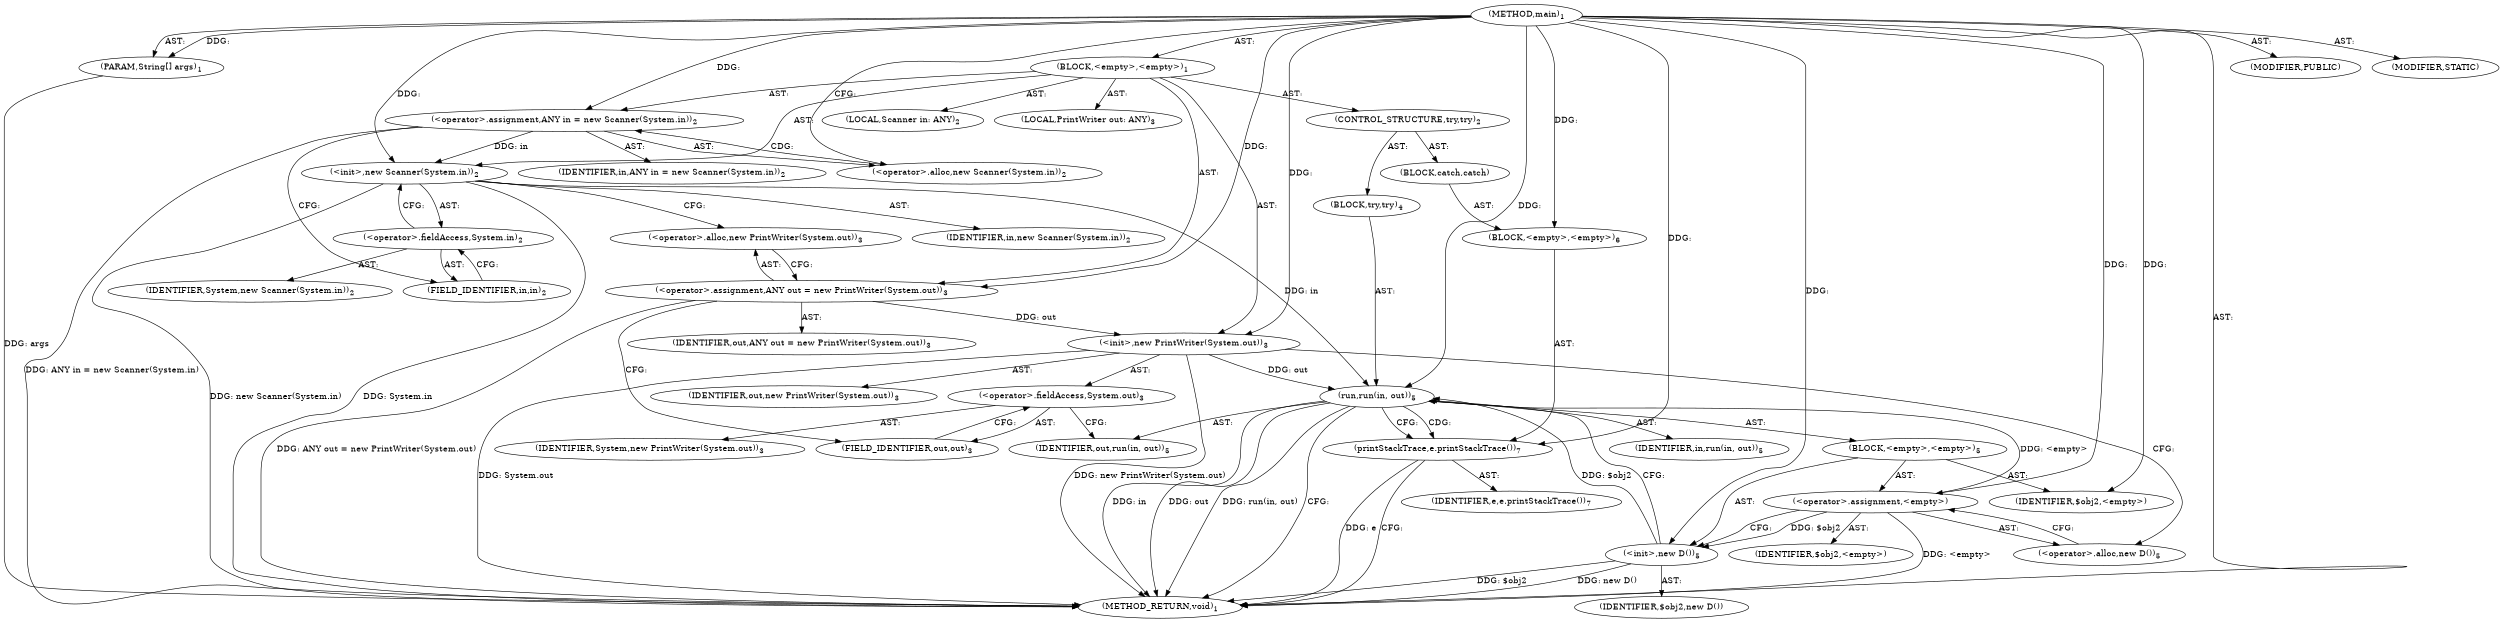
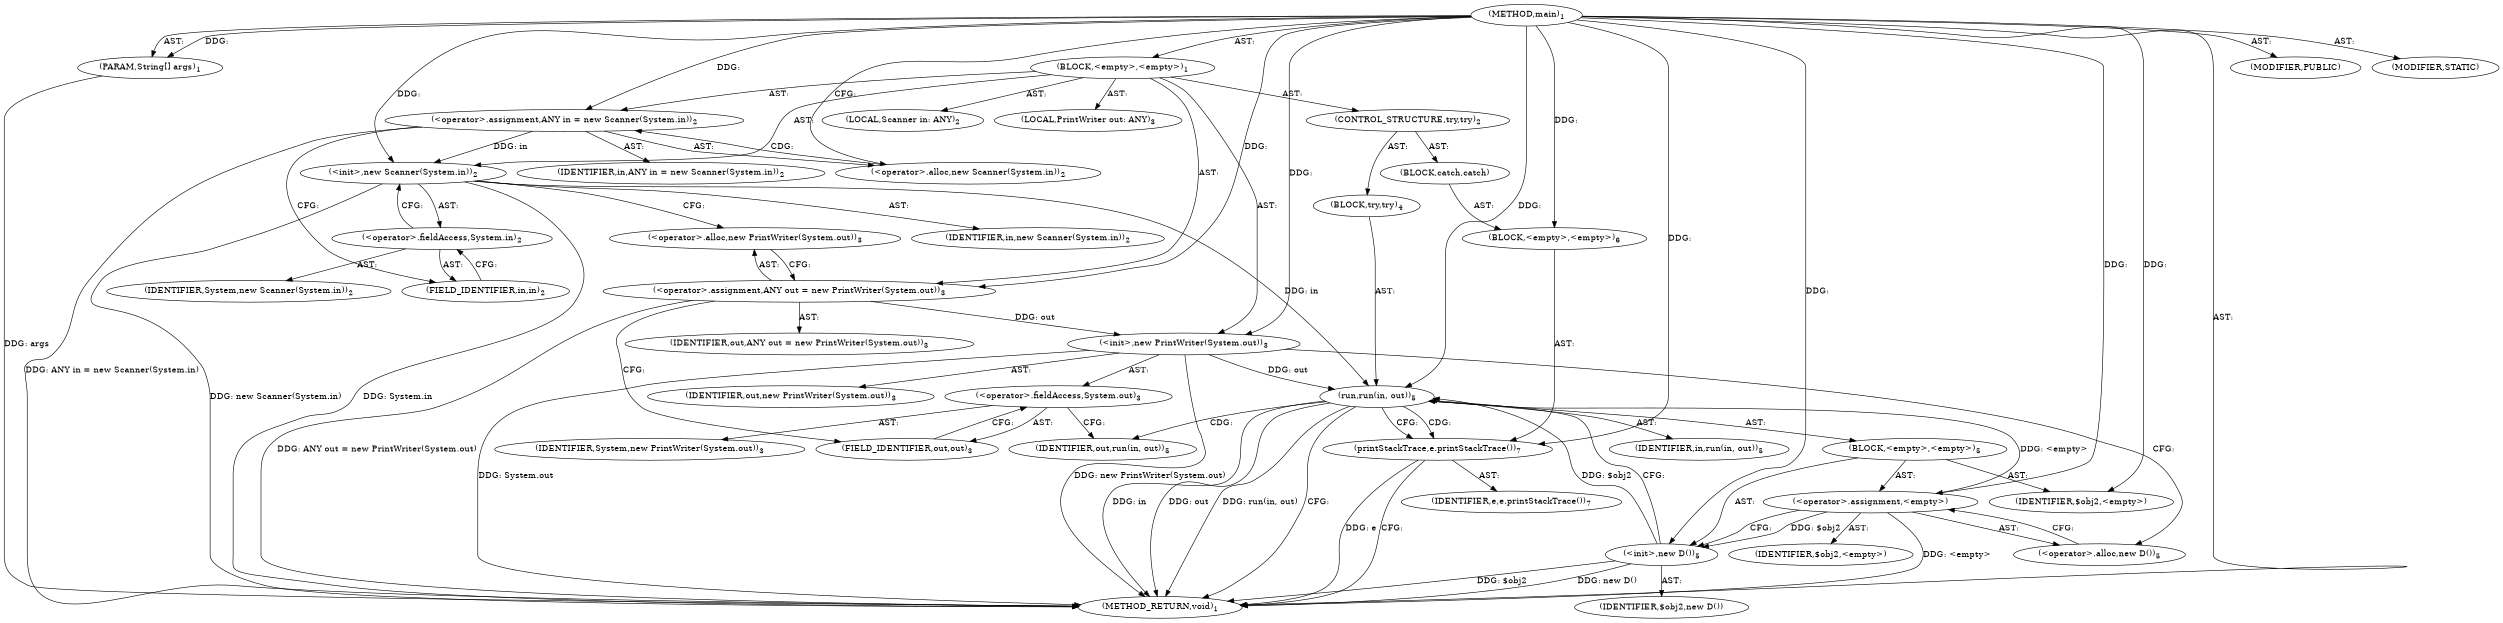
edge "(run,run(in, out))" -> "(IDENTIFIER,out,run(in, out))": label "AST: " -> "CDG: "
